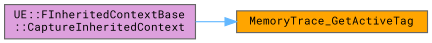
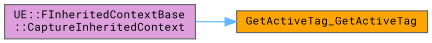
node "MemoryTrace_GetActiveTag": label "MemoryTrace_GetActiveTag" -> "GetActiveTag_GetActiveTag"
